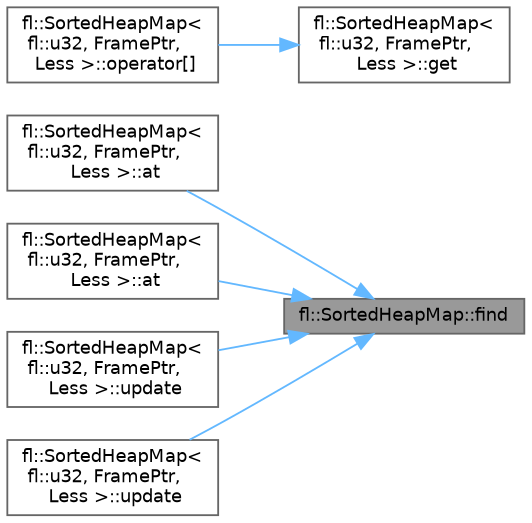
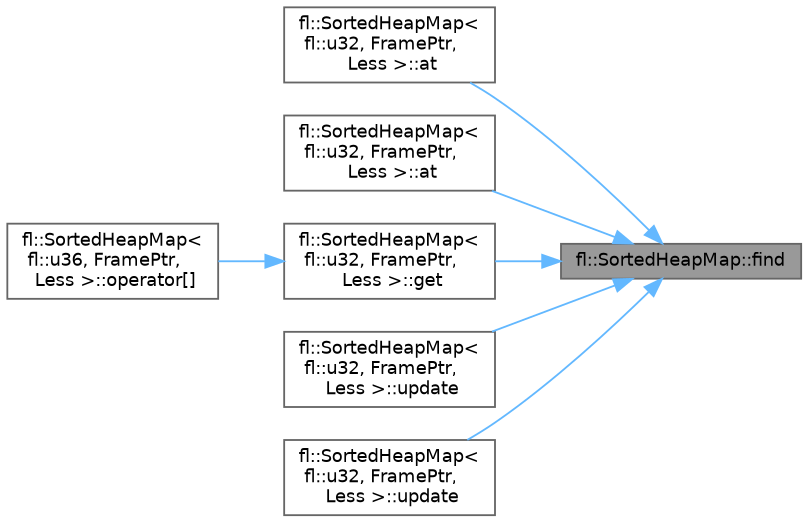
node "fl::SortedHeapMap< fl::u32, FramePtr, Less >::operator[]": label "fl::SortedHeapMap< fl::u32, FramePtr, Less >::operator[]" -> "fl::SortedHeapMap< fl::u36, FramePtr, Less >::operator[]"
edge "fl::SortedHeapMap< fl::u32, FramePtr, Less >::get" -> "fl::SortedHeapMap::find": added
